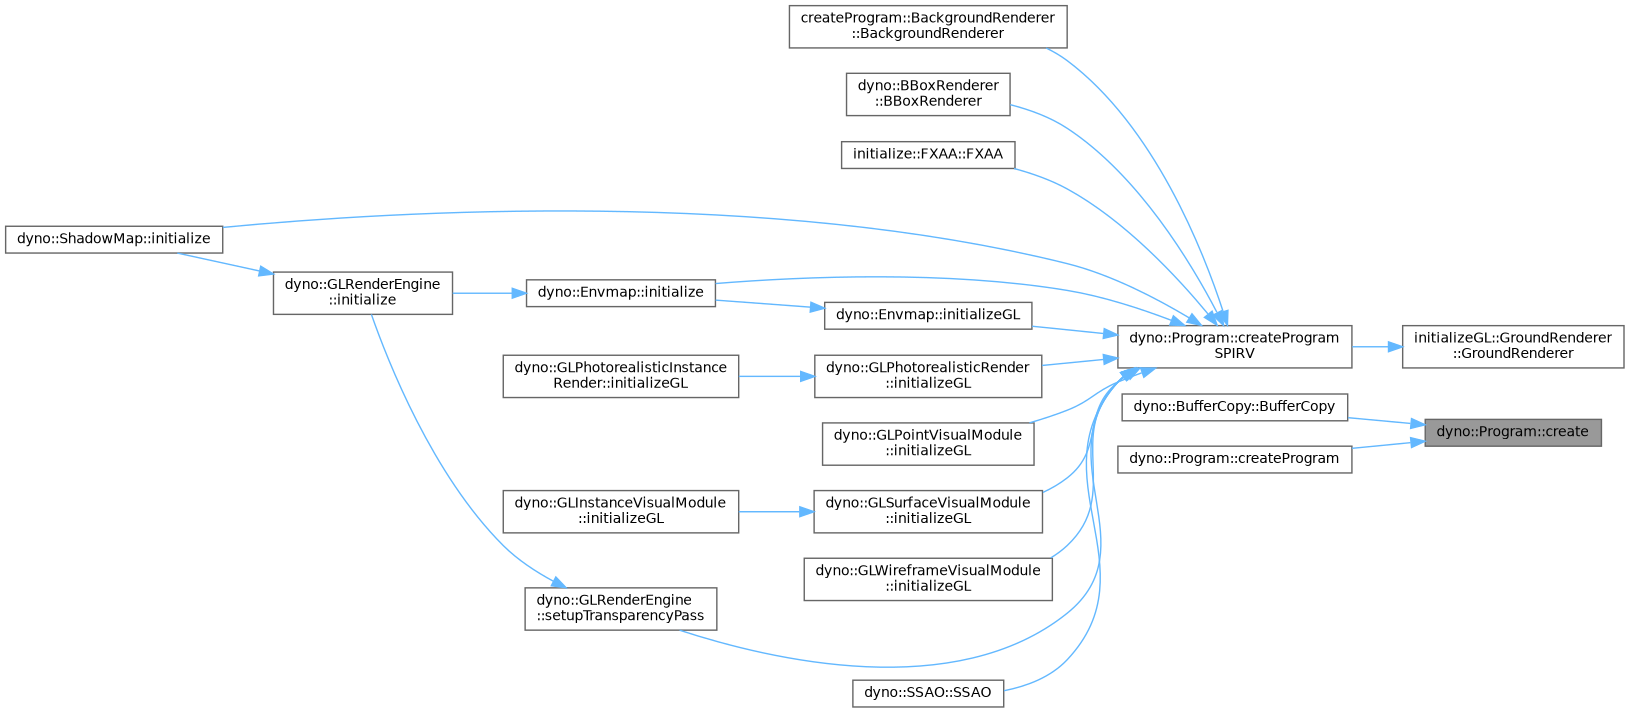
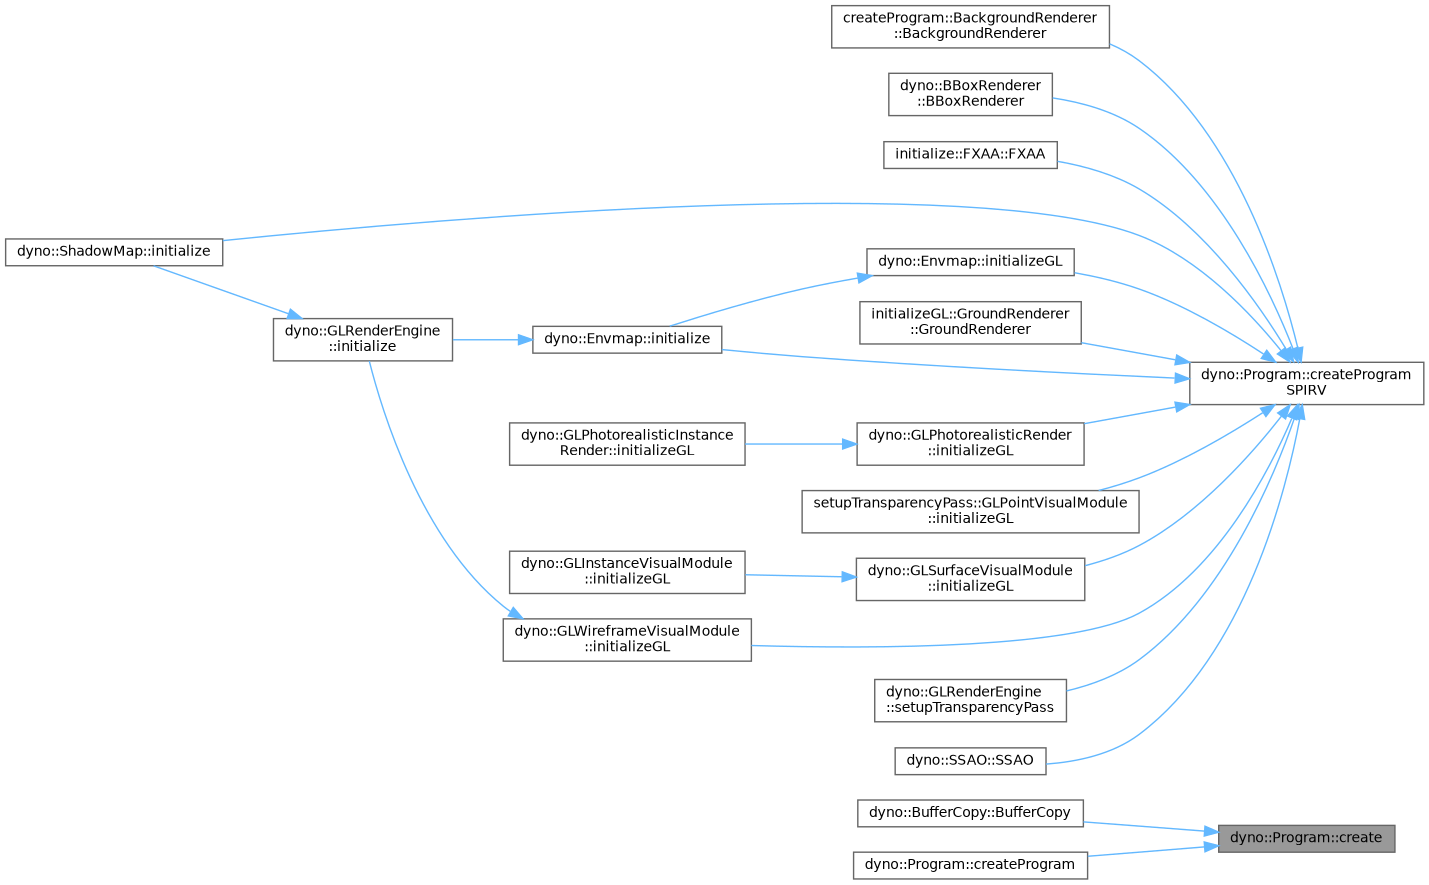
edge "dyno::Program::createProgram SPIRV" -> "initializeGL::GroundRenderer ::GroundRenderer": reversed
node "dyno::GLPointVisualModule ::initializeGL": label "dyno::GLPointVisualModule ::initializeGL" -> "setupTransparencyPass::GLPointVisualModule ::initializeGL"
edge "dyno::GLRenderEngine ::initialize" -> "dyno::GLRenderEngine ::setupTransparencyPass": now "dyno::GLRenderEngine ::initialize" -> "dyno::GLWireframeVisualModule ::initializeGL"
